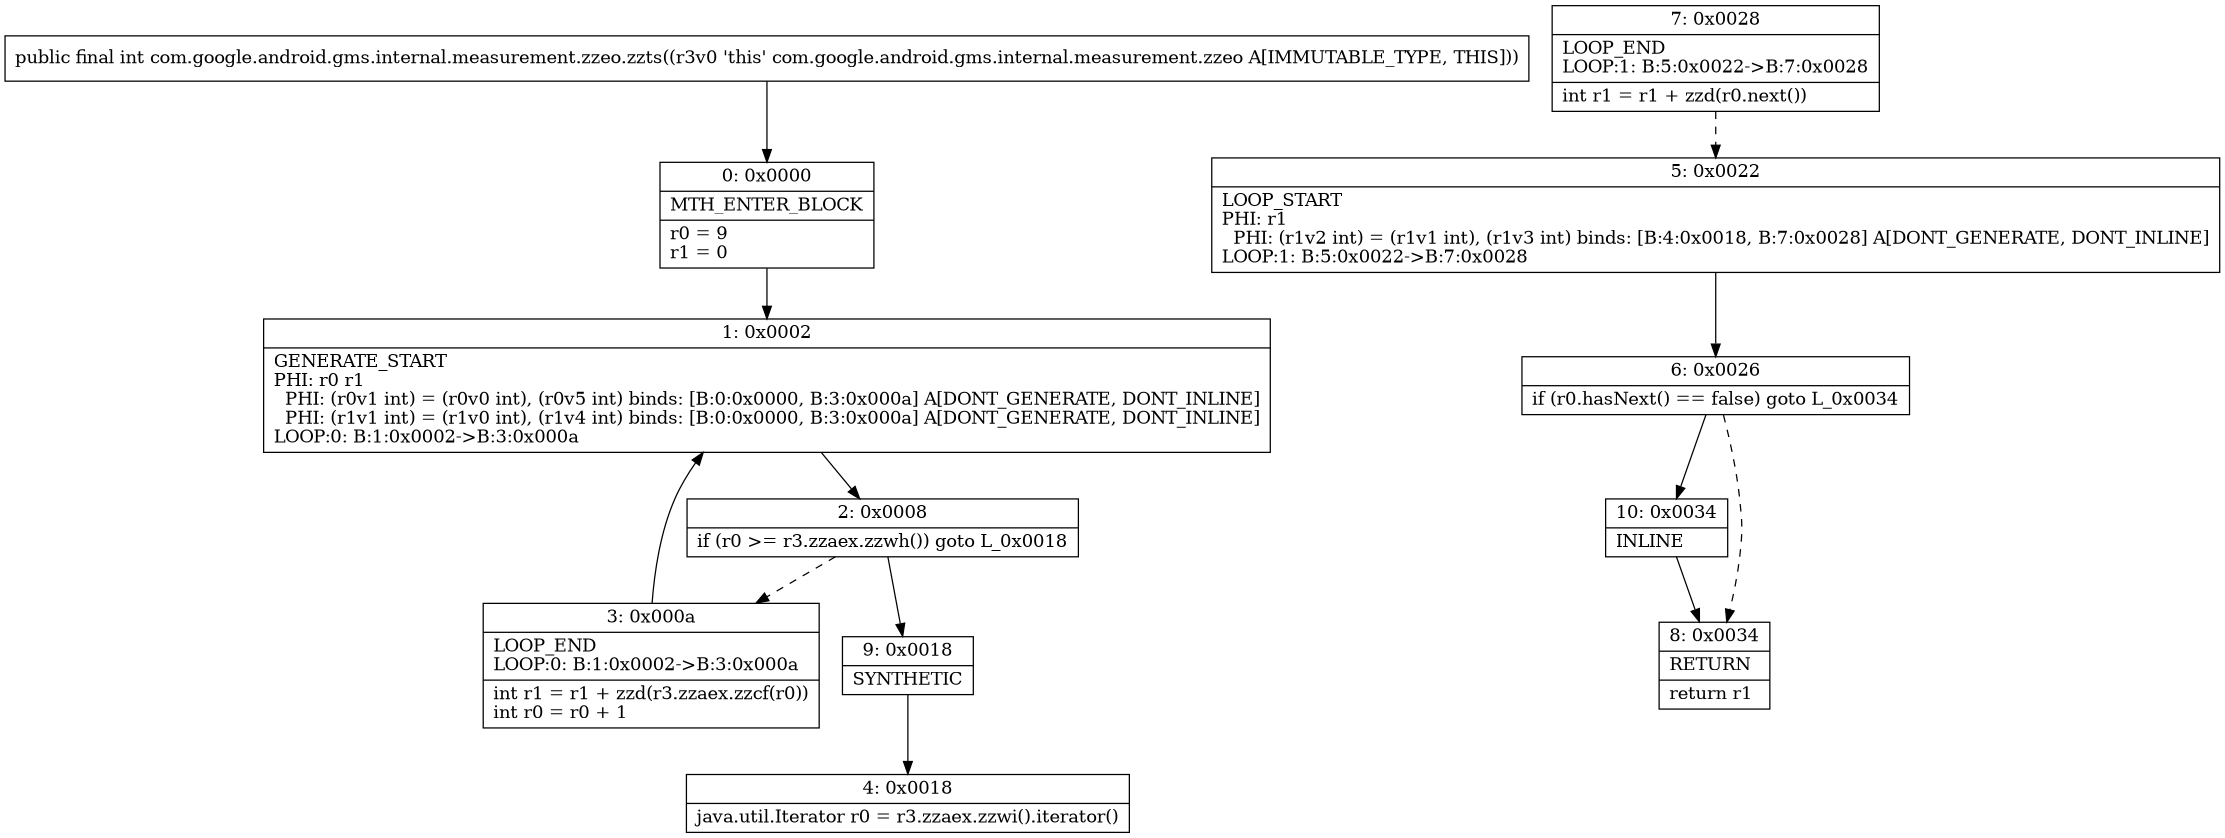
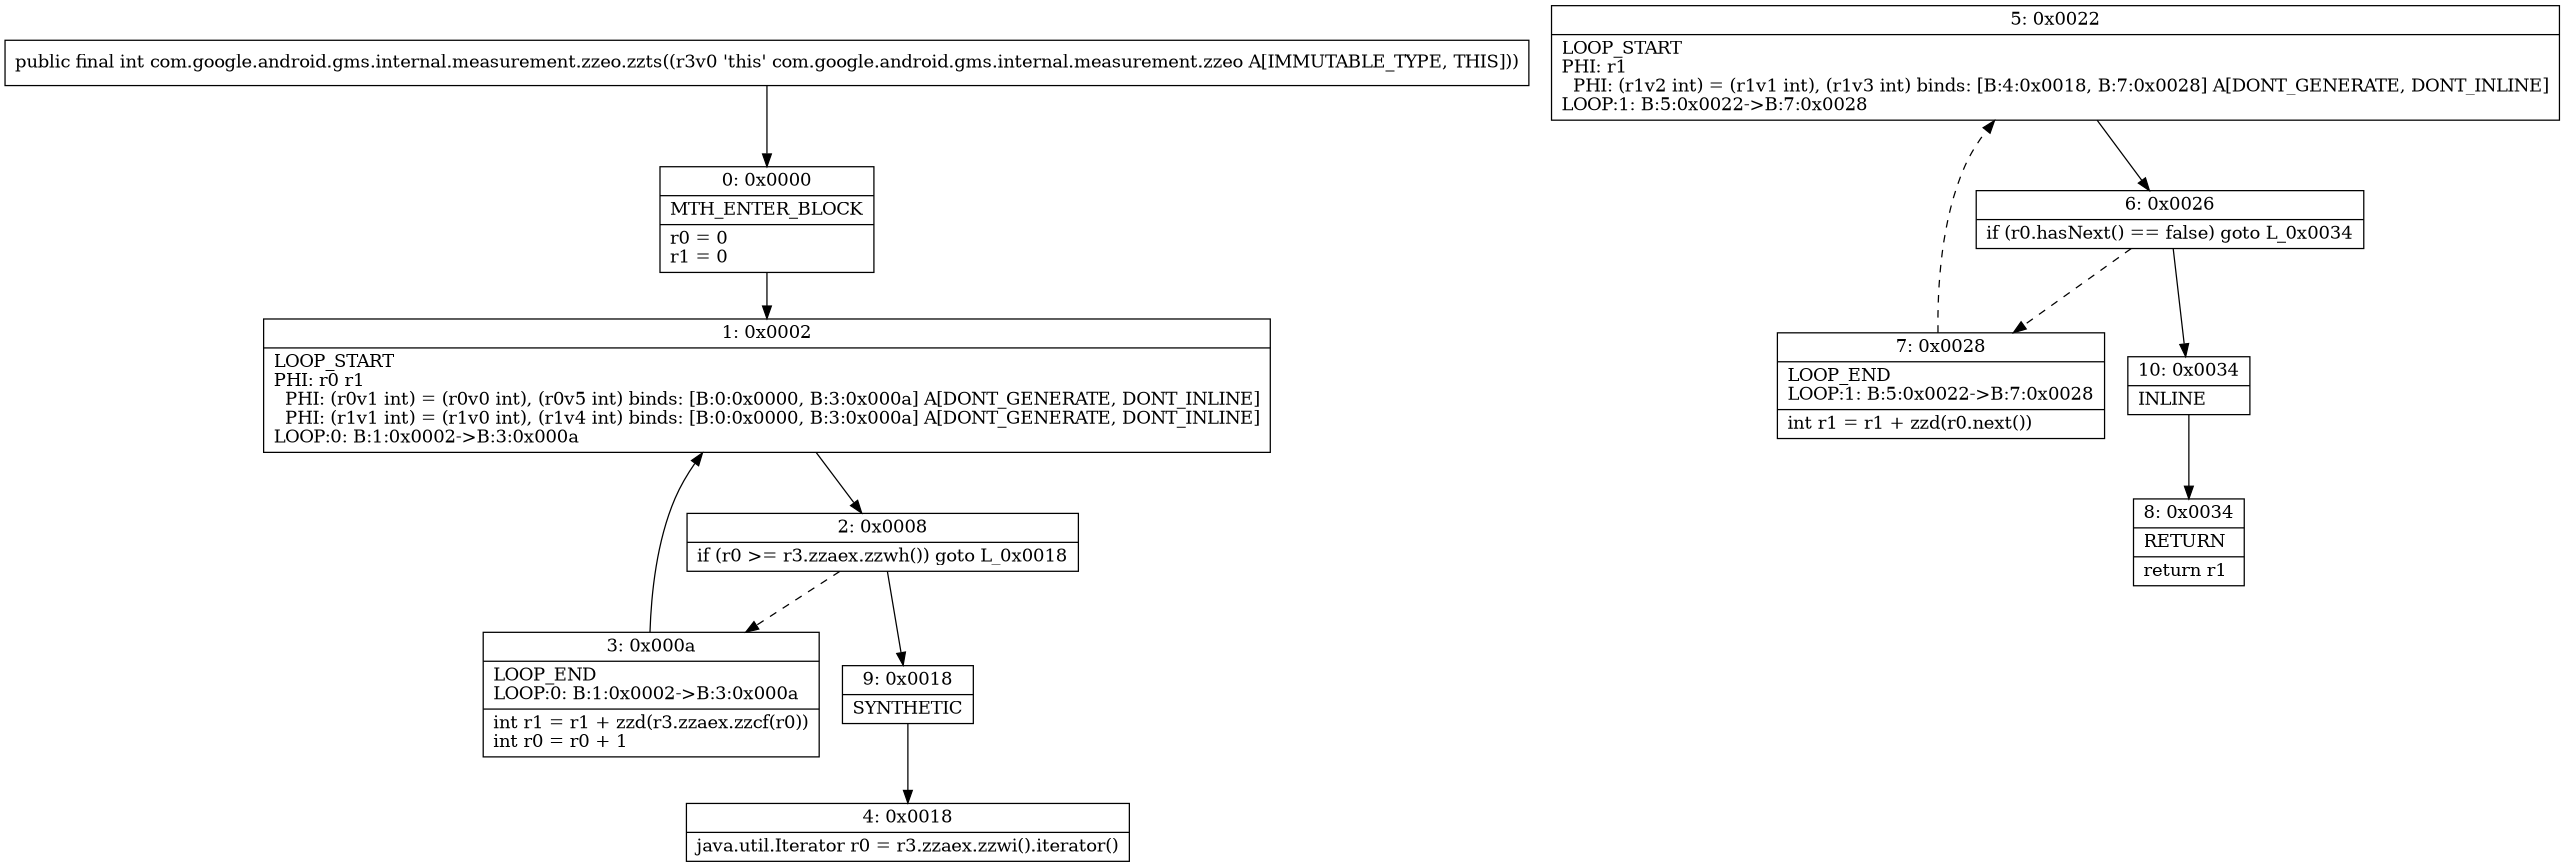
node "0: 0x0000": text "r0 = 9" -> "r0 = 0"
node "1: 0x0002": text "GENERATE_START" -> "LOOP_START"
edge "6: 0x0026" -> "8: 0x0034": now "6: 0x0026" -> "7: 0x0028"
